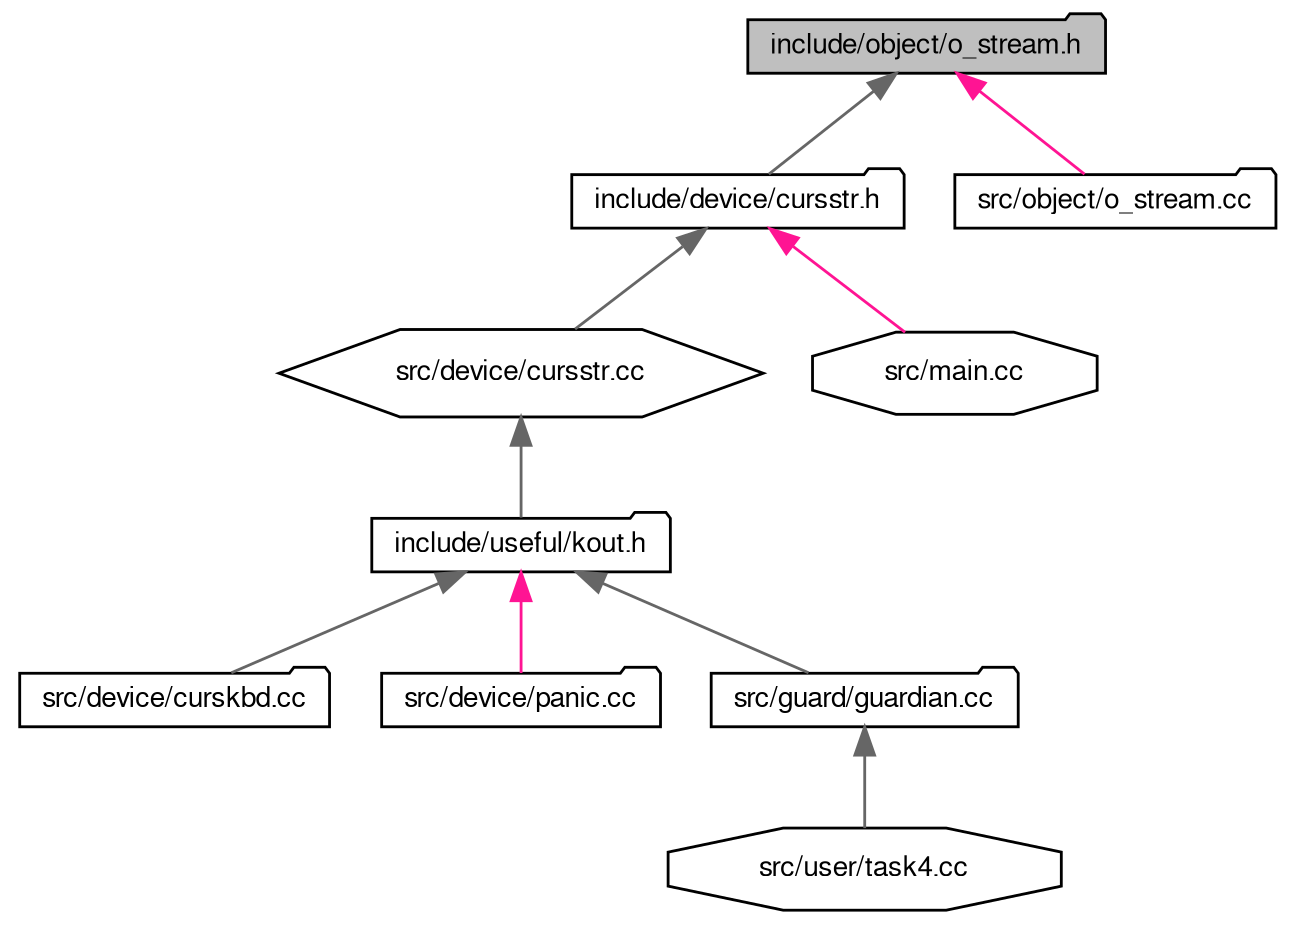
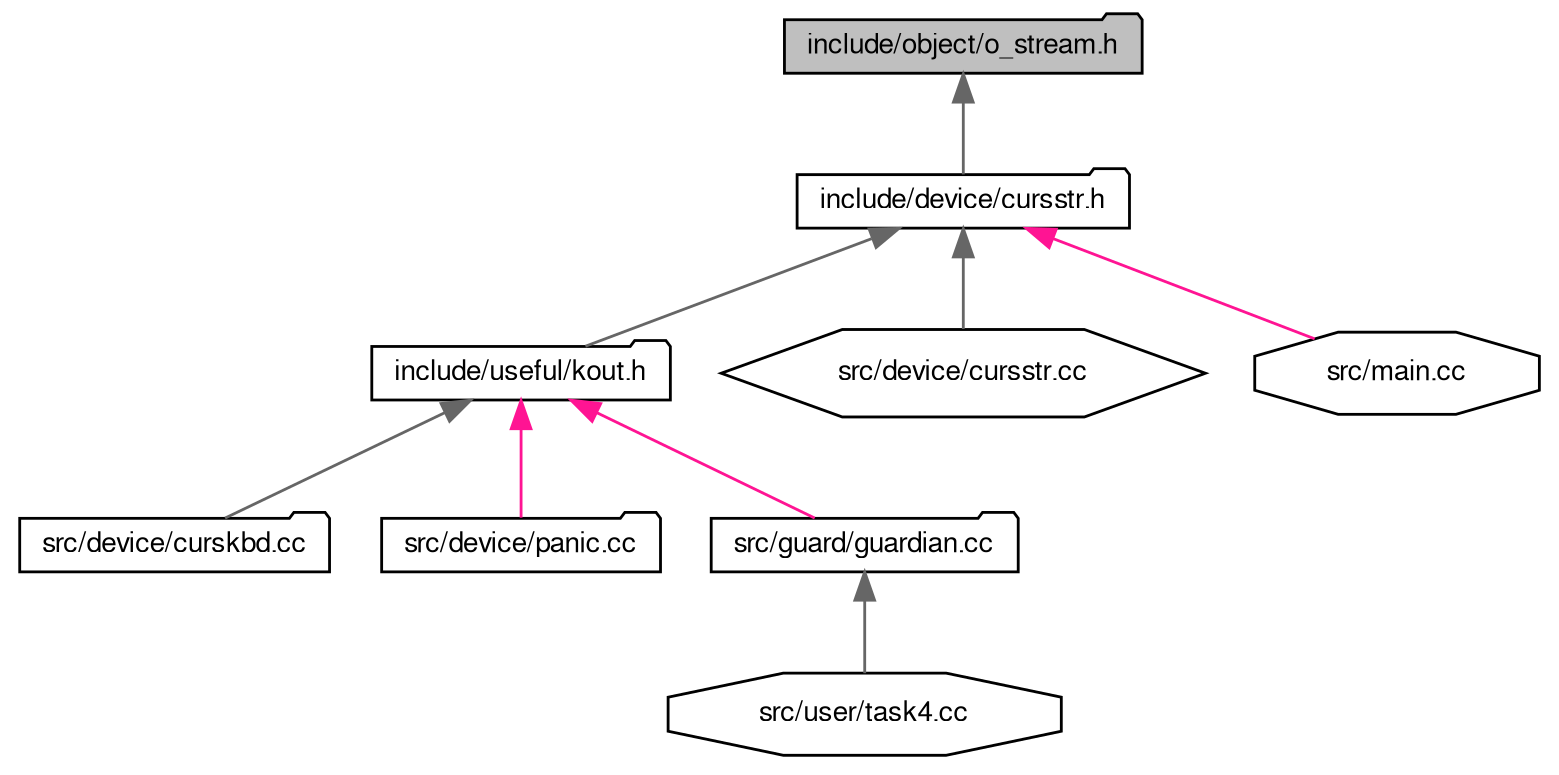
node "src/object/o_stream.cc": removed
edge "include/useful/kout.h" -> "src/device/cursstr.cc": now "include/useful/kout.h" -> "include/device/cursstr.h"
edge "src/guard/guardian.cc" -> "include/useful/kout.h": color gray40 -> deeppink
